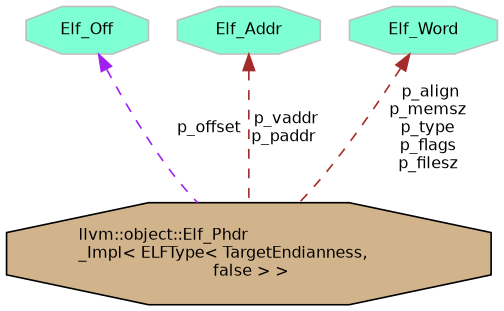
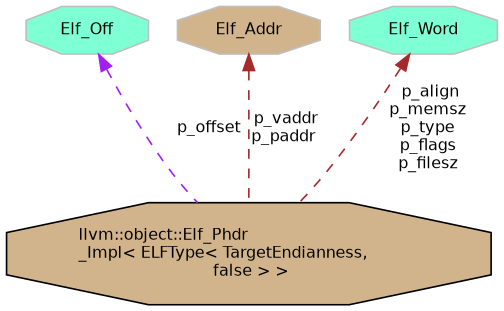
node "Elf_Addr": fillcolor aquamarine -> tan
